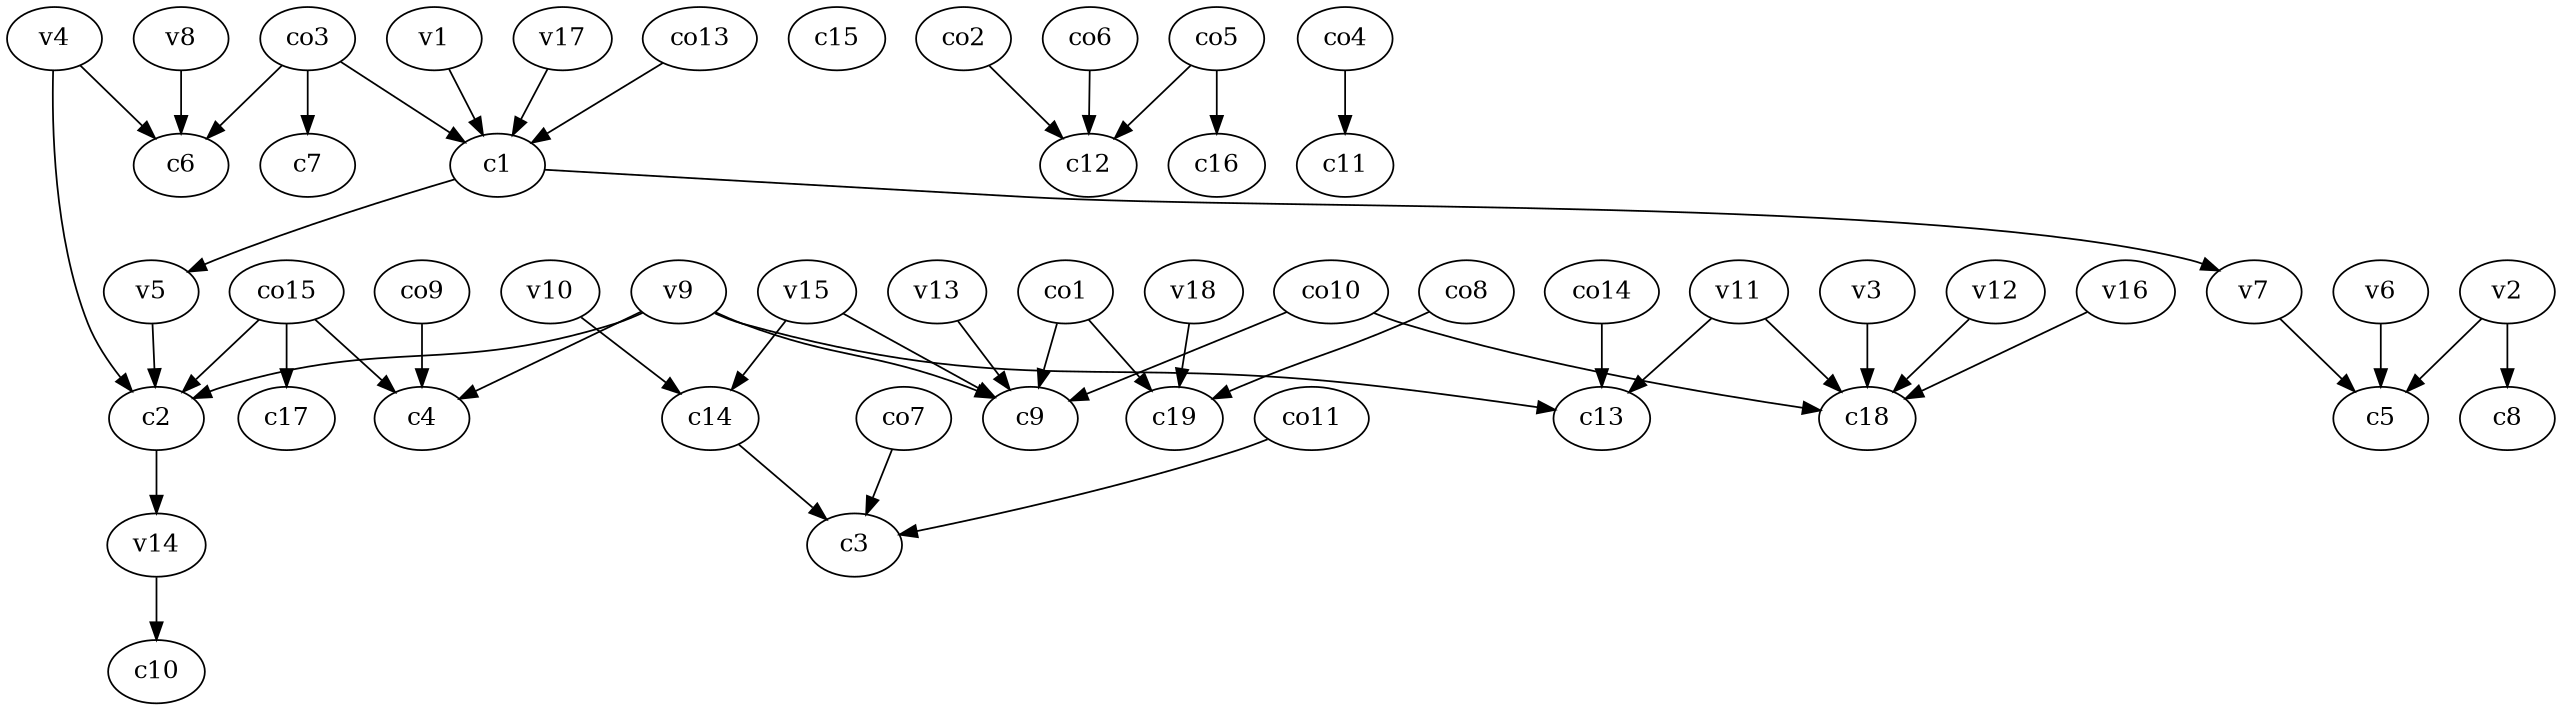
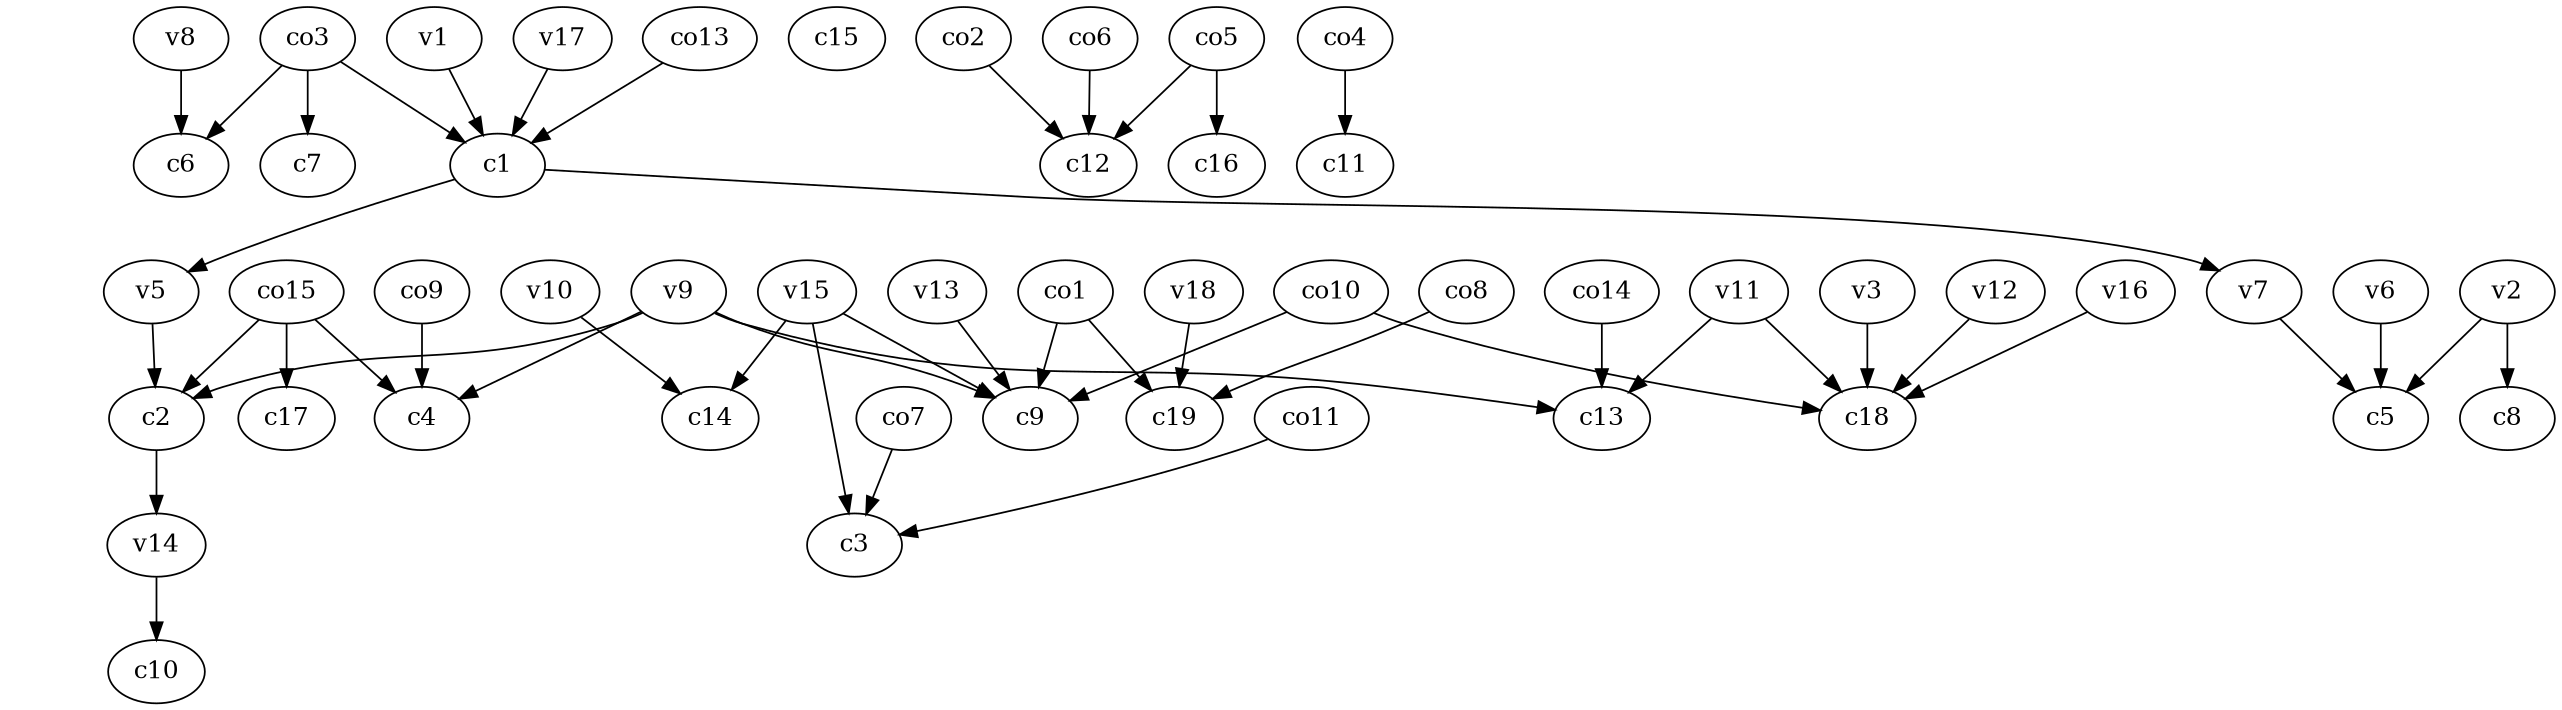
node "v4": removed
edge "c14" -> "c3": now "v15" -> "c3"
